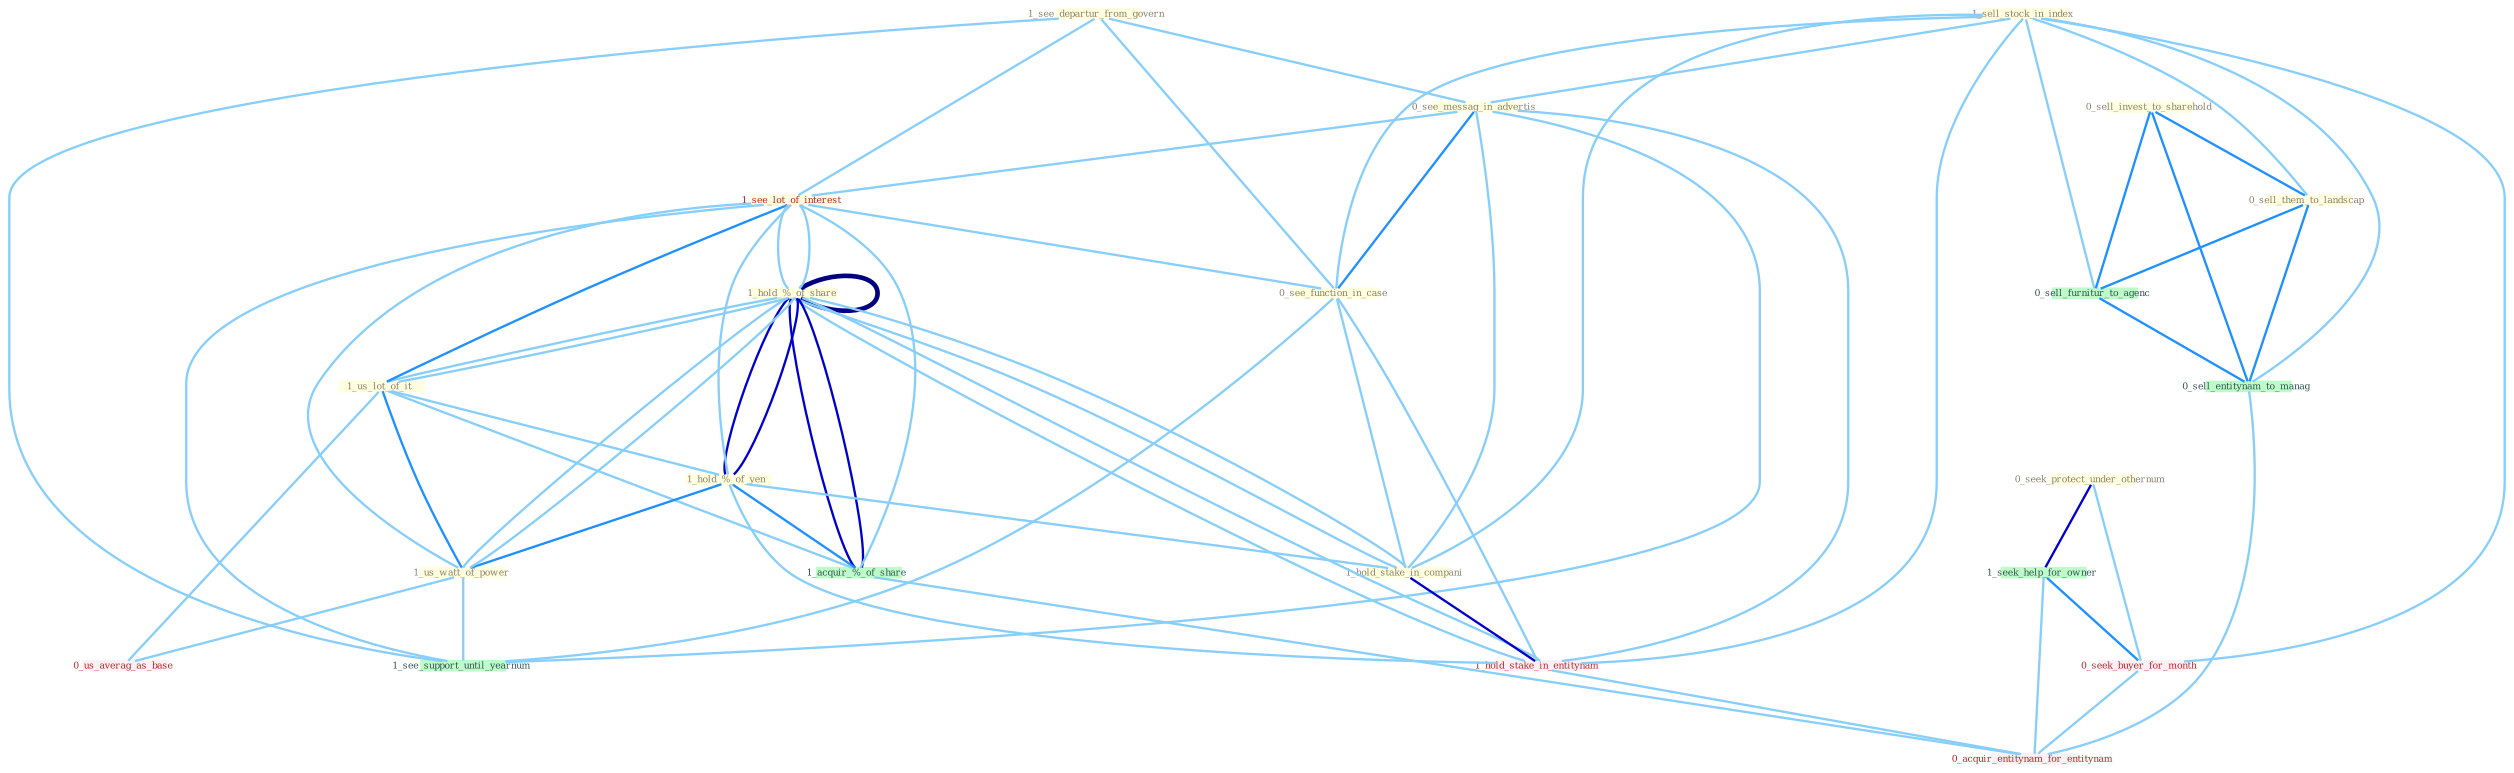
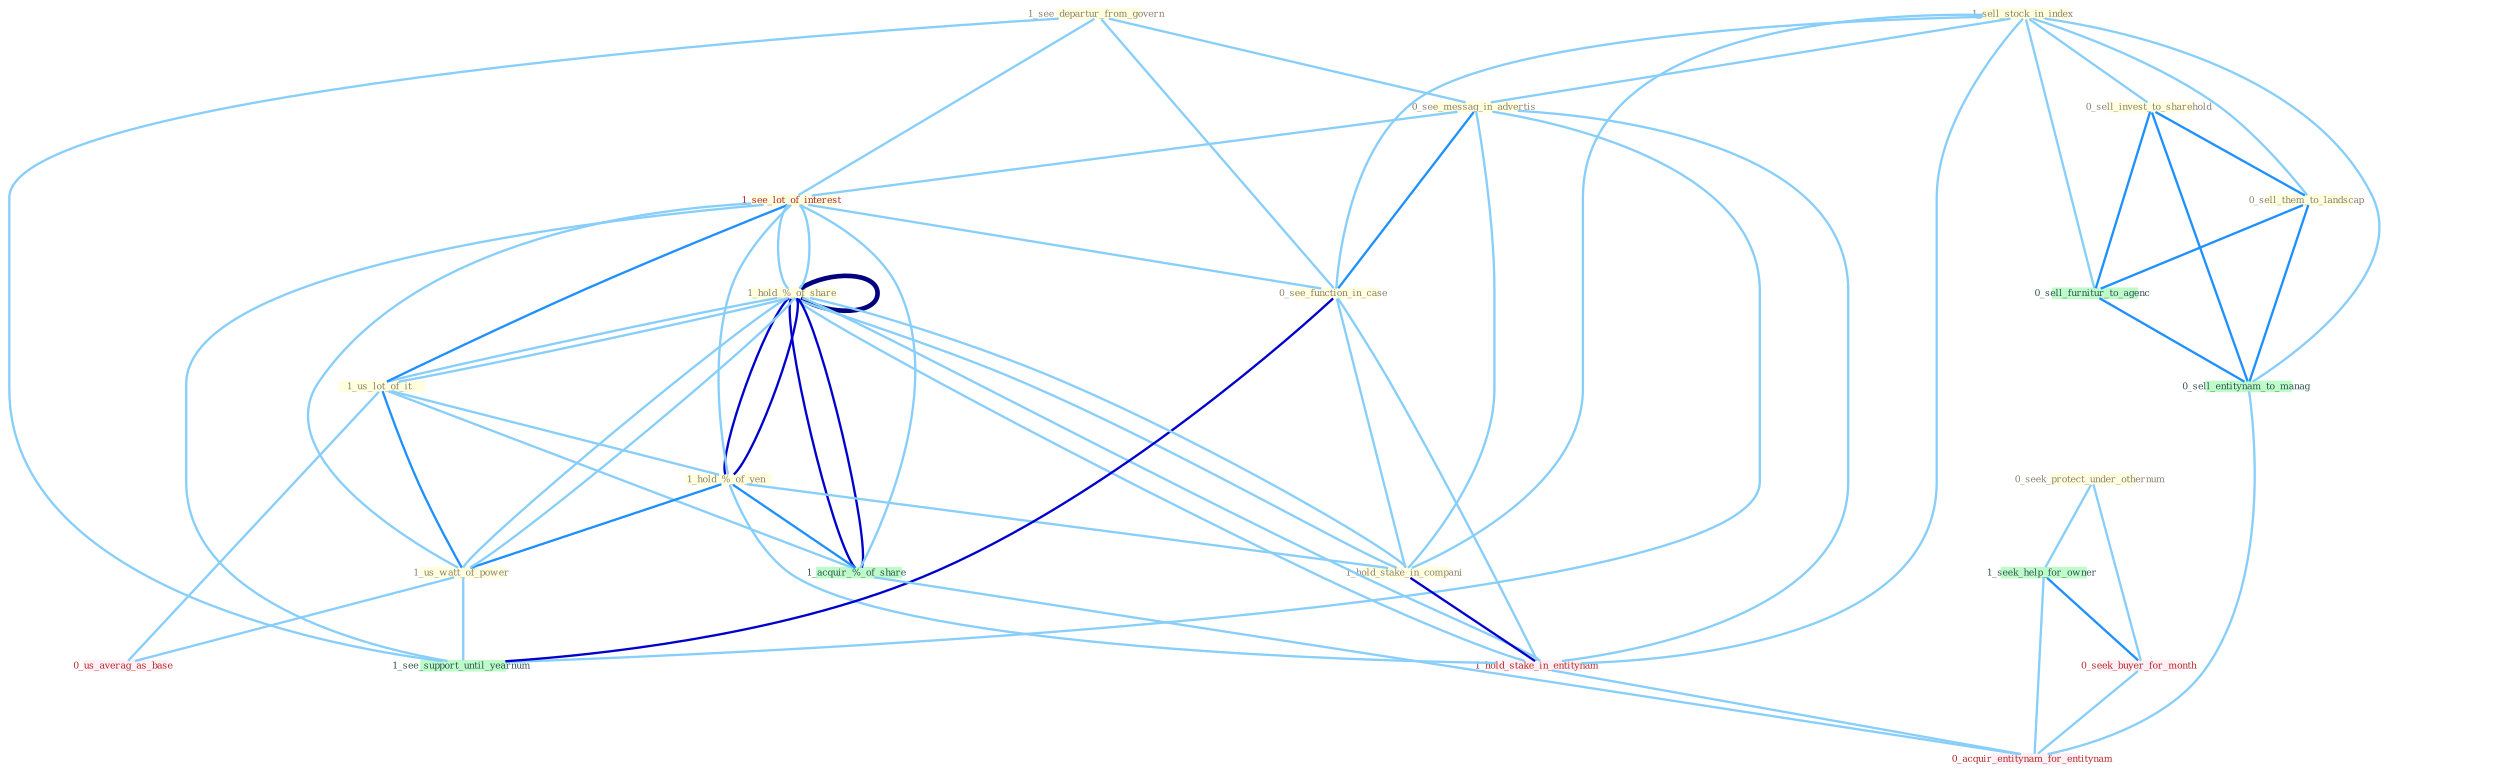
edge "1_sell_stock_in_index" -- "0_seek_buyer_for_month": now "1_sell_stock_in_index" -- "0_sell_invest_to_sharehold"
edge "0_seek_protect_under_othernum" -- "1_seek_help_for_owner": color #0000cd -> #87cefa
edge "0_see_function_in_case" -- "1_see_support_until_yearnum": color #87cefa -> #0000cd
